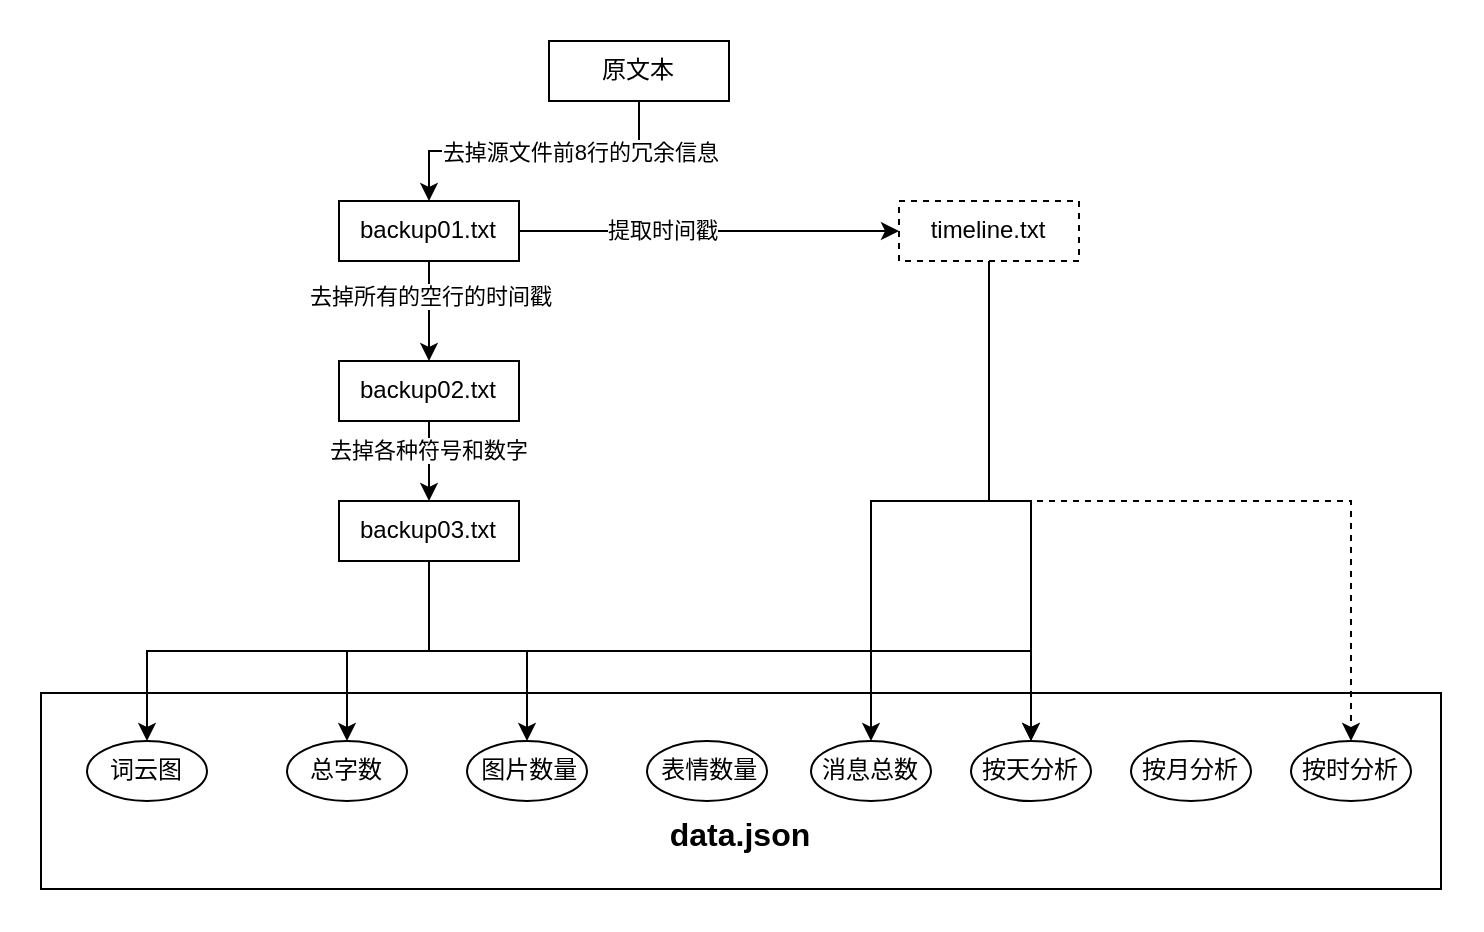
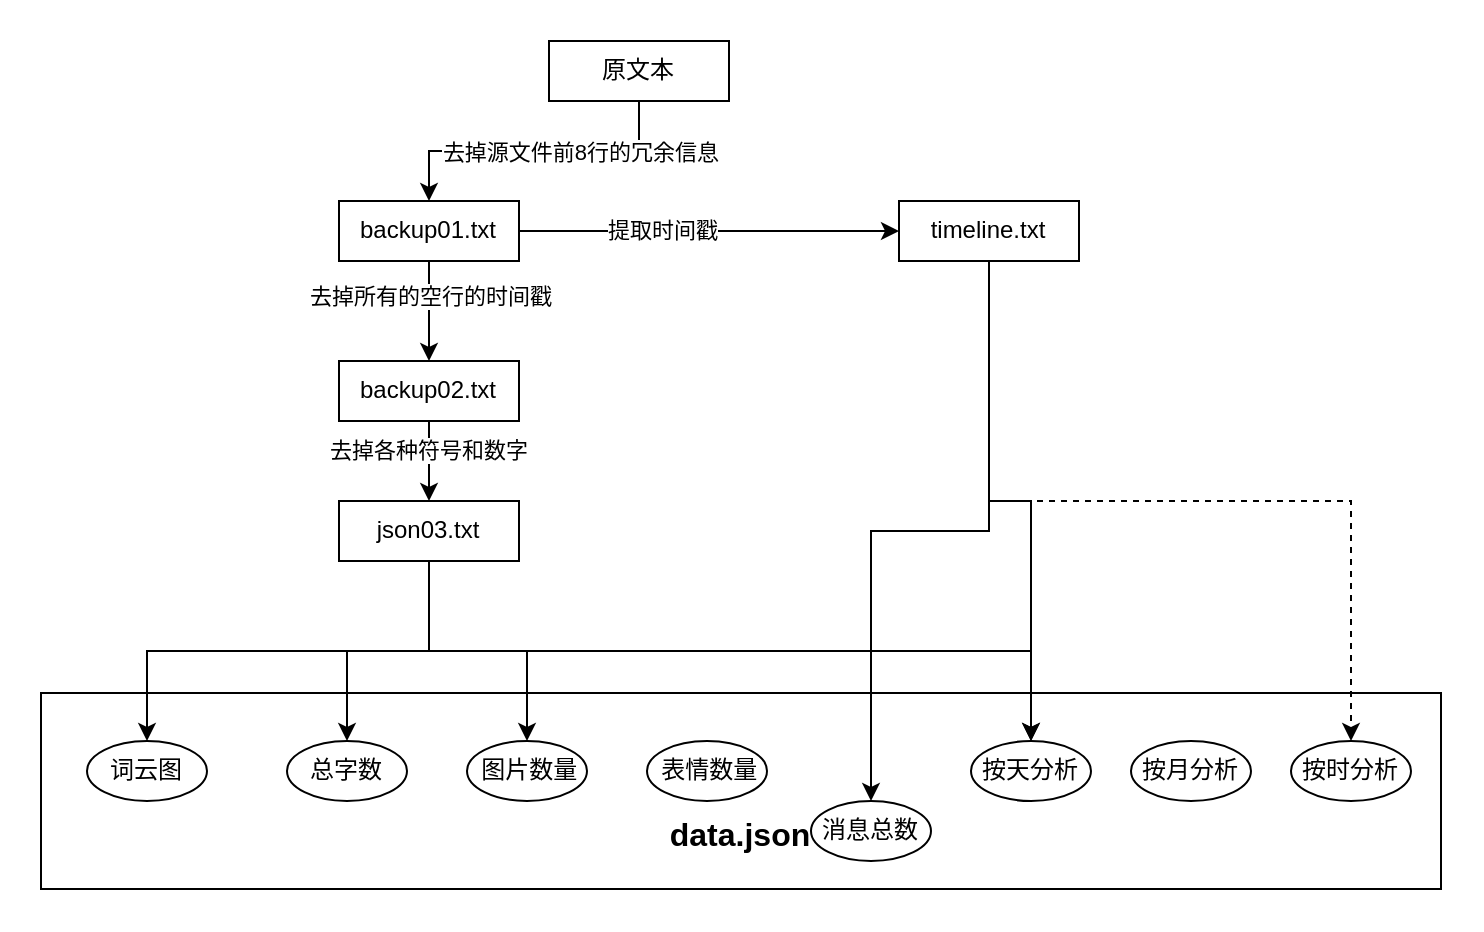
node "timeline.txt": style dashed -> solid
node "backup03.txt": label "backup03.txt" -> "json03.txt"
node "消息总数": moved (871, 771) -> (871, 831)
